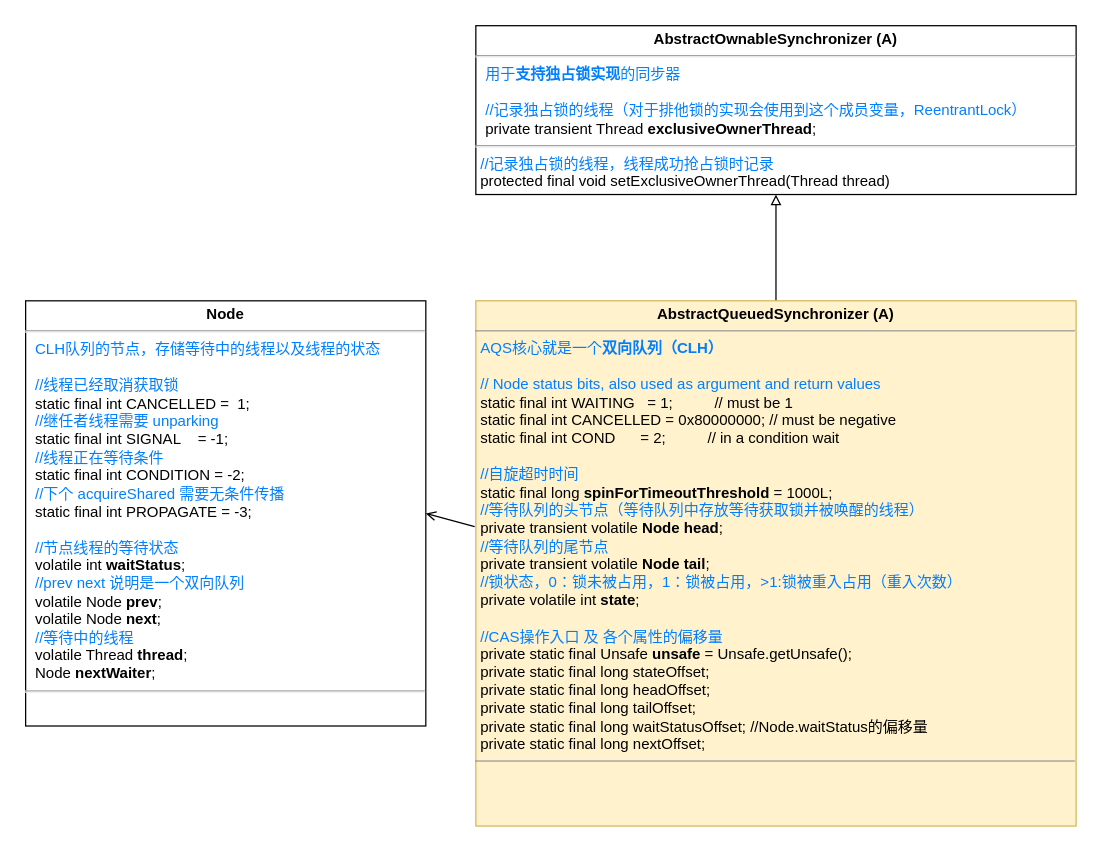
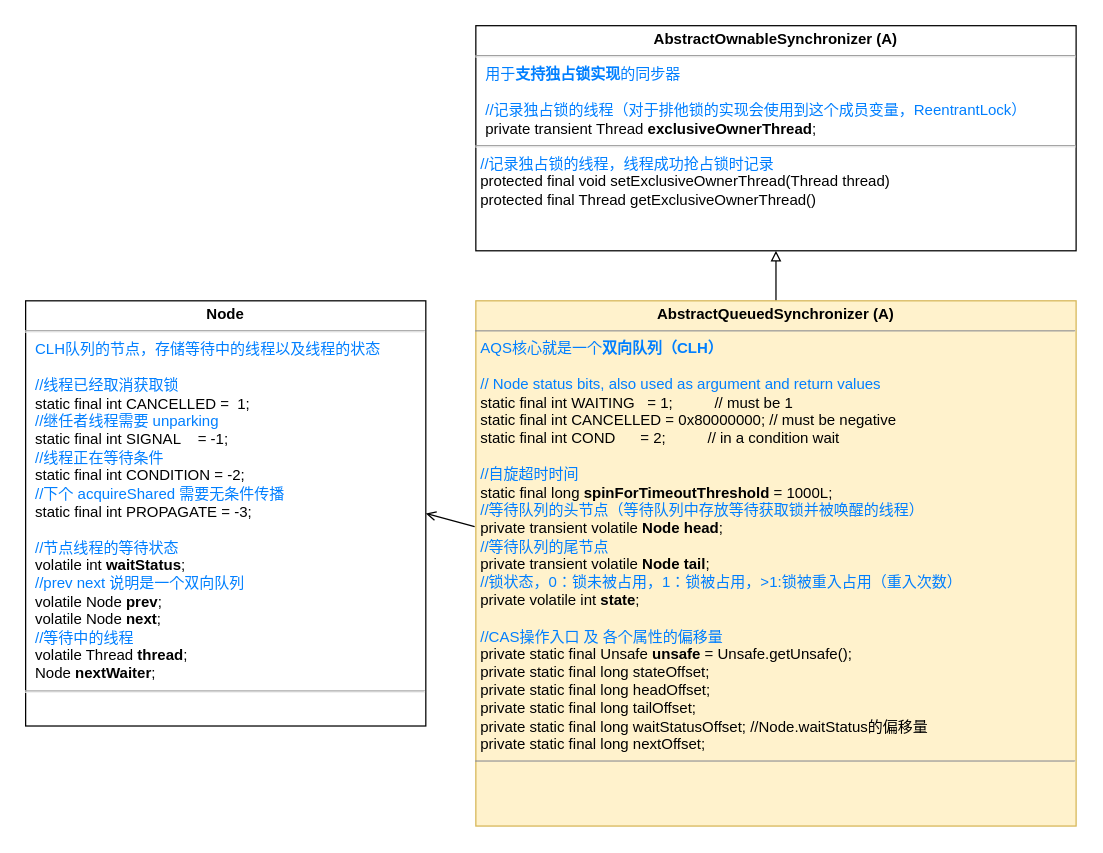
node "AbstractOwnableSynchronizer (A) 用于支持独占锁实现的同步器 //记录独占锁的线程（对于排他锁的实现会使用到这个成员变量，ReentrantLock） private transient Thread exclusiveOwnerThread; //记录独占锁的线程，线程成功抢占锁时记录 protected final void setExclusiveOwnerThread(Thread thread) protected final Thread getExclusiveOwnerThread()": size 600x169 -> 600x225
